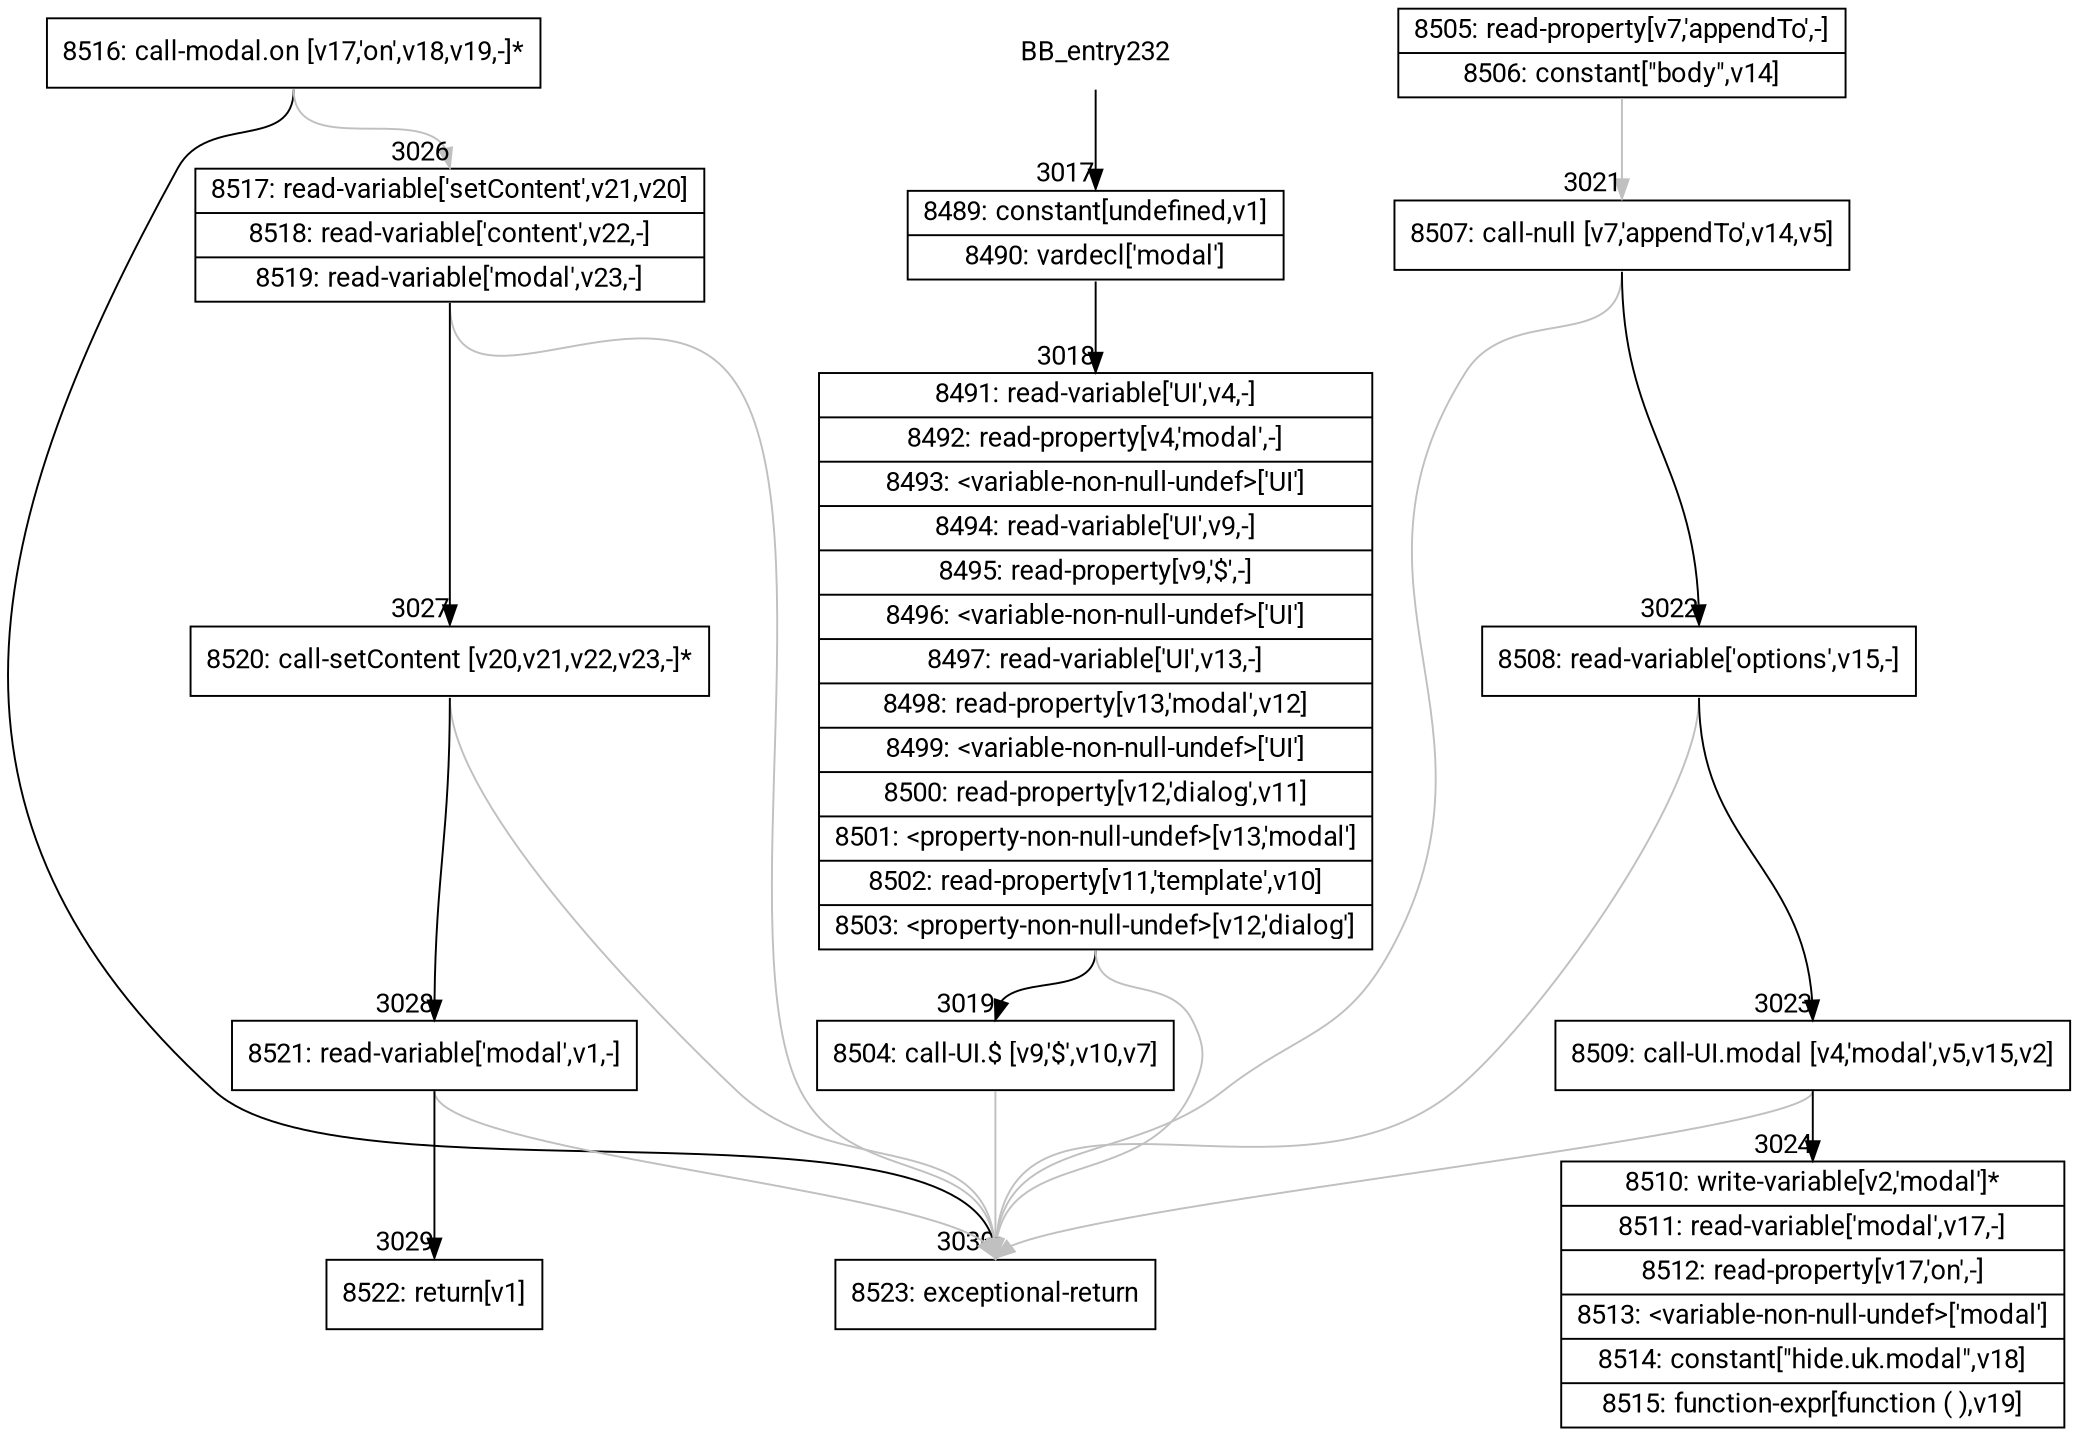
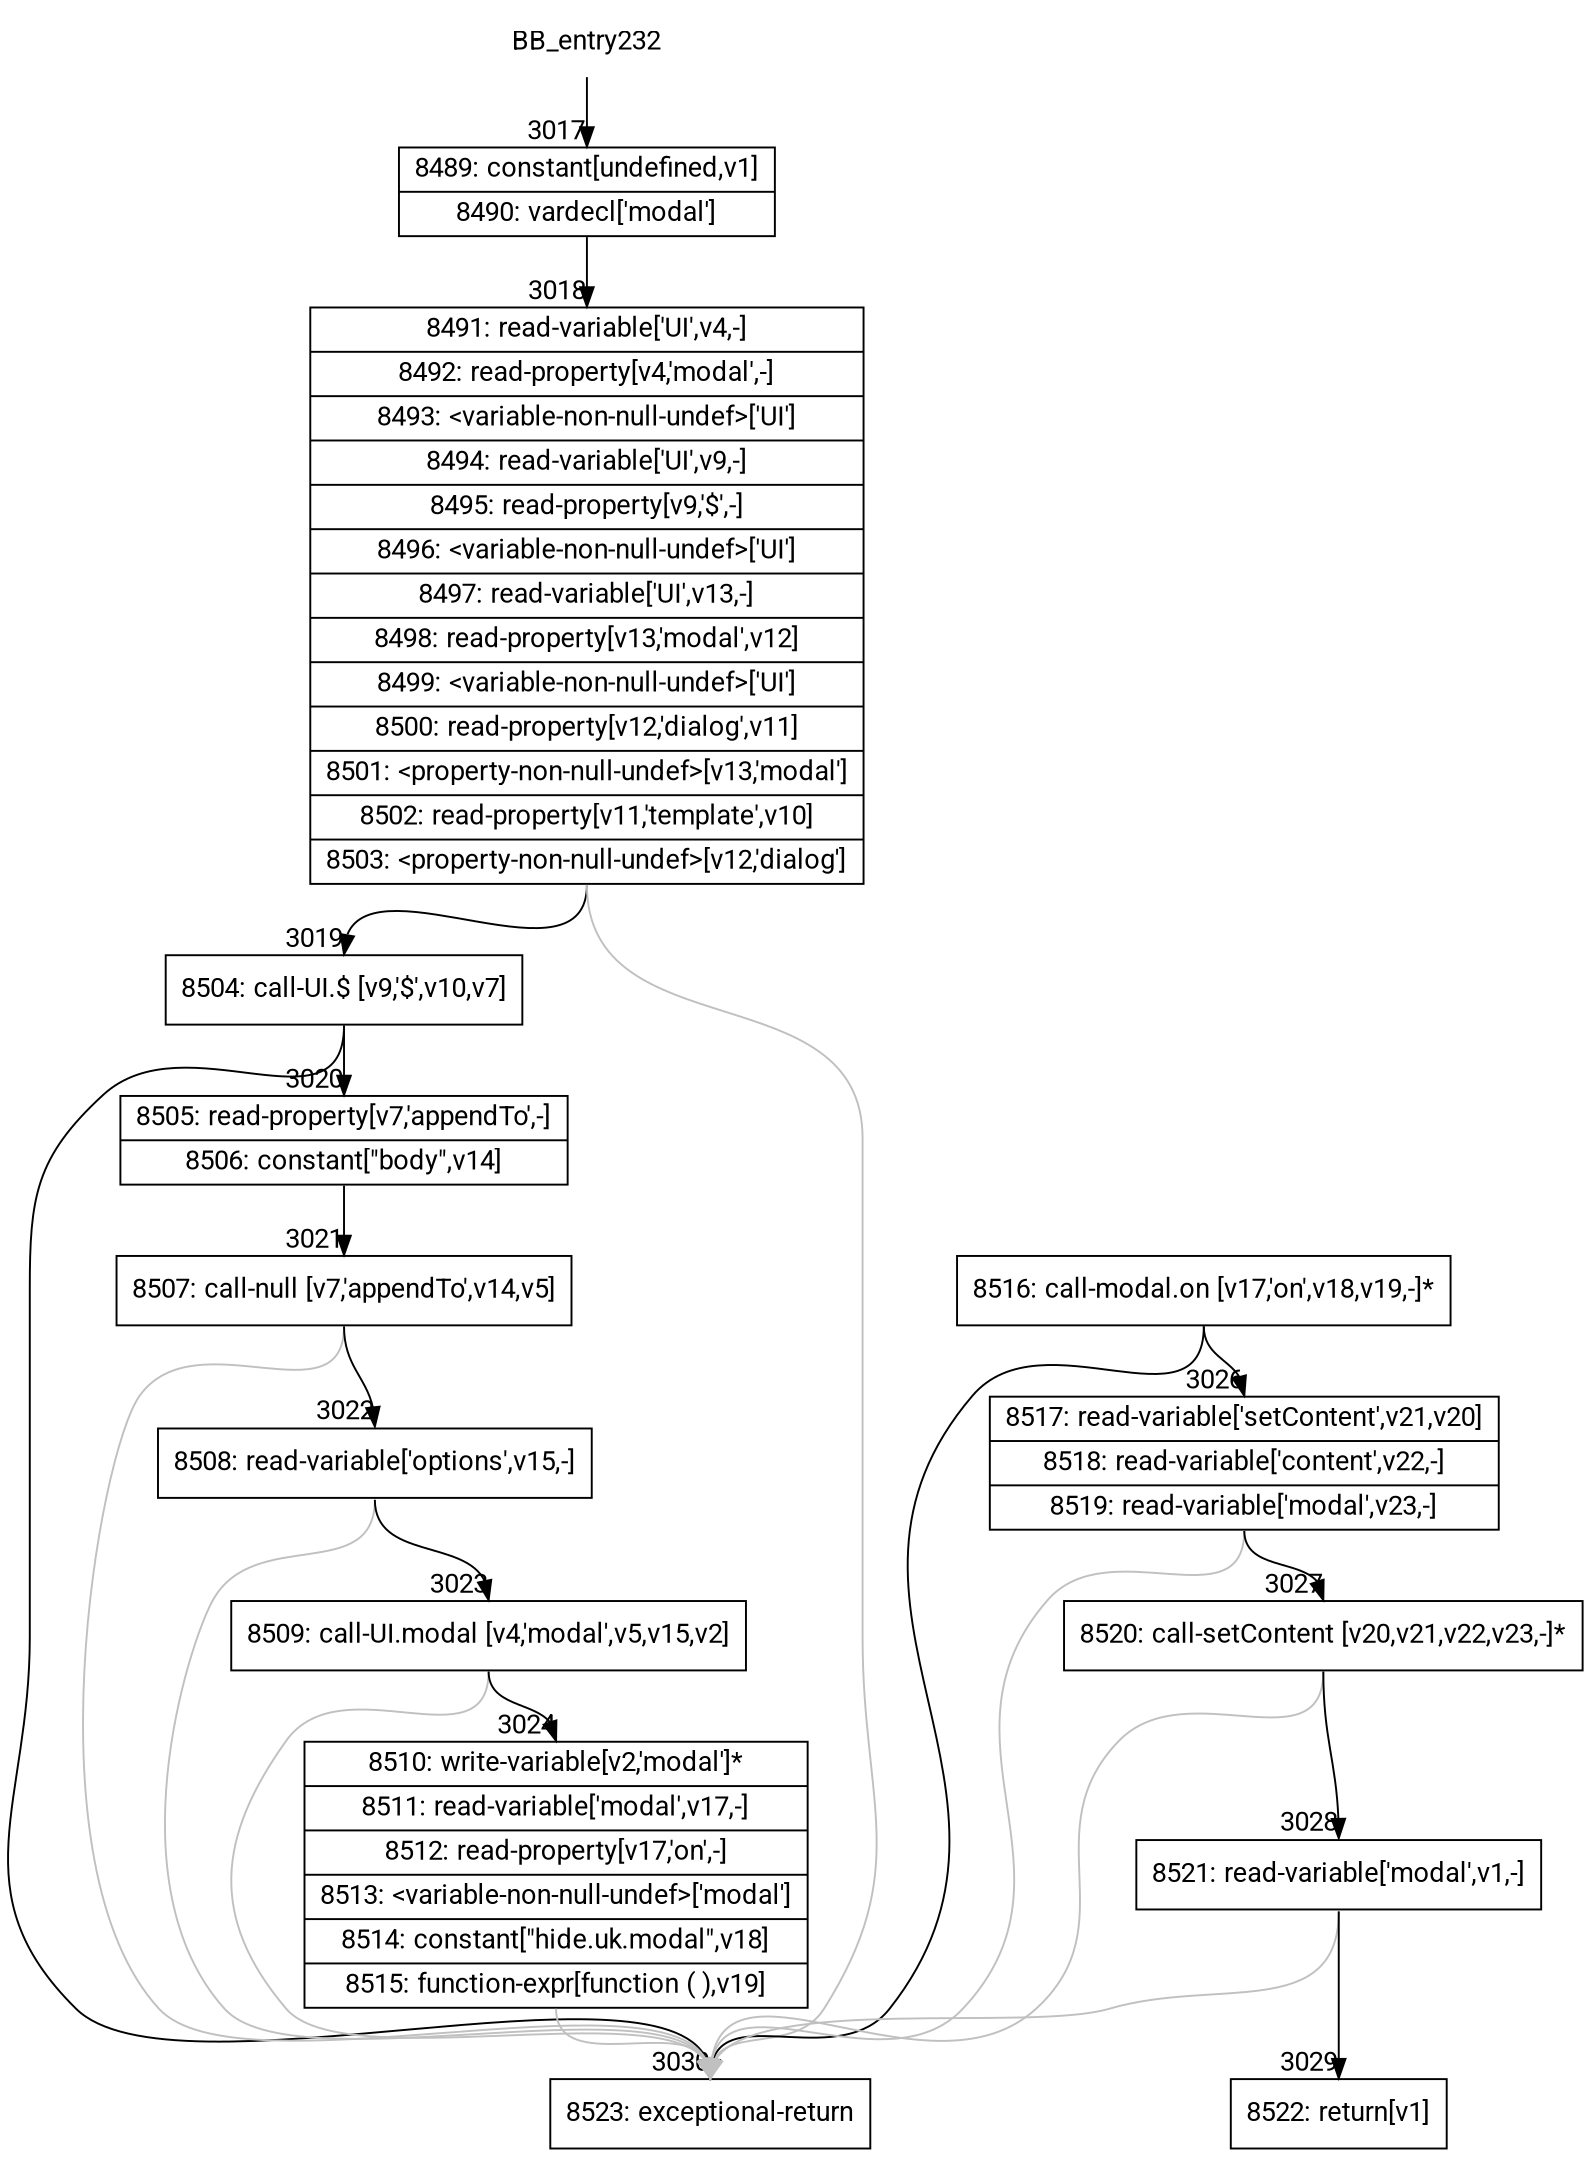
edge "8516: call-modal.on [v17,'on',v18,v19,-]*" -> "8517: read-variable['setContent',v21,v20]": color gray -> black
edge "8505: read-property[v7,'appendTo',-]" -> "8507: call-null [v7,'appendTo',v14,v5]": color gray -> black
edge "8504: call-UI.$ [v9,'$',v10,v7]" -> "8505: read-property[v7,'appendTo',-]": added
edge "8504: call-UI.$ [v9,'$',v10,v7]" -> "8523: exceptional-return": color gray -> black
edge "8510: write-variable[v2,'modal']*" -> "8523: exceptional-return": added
